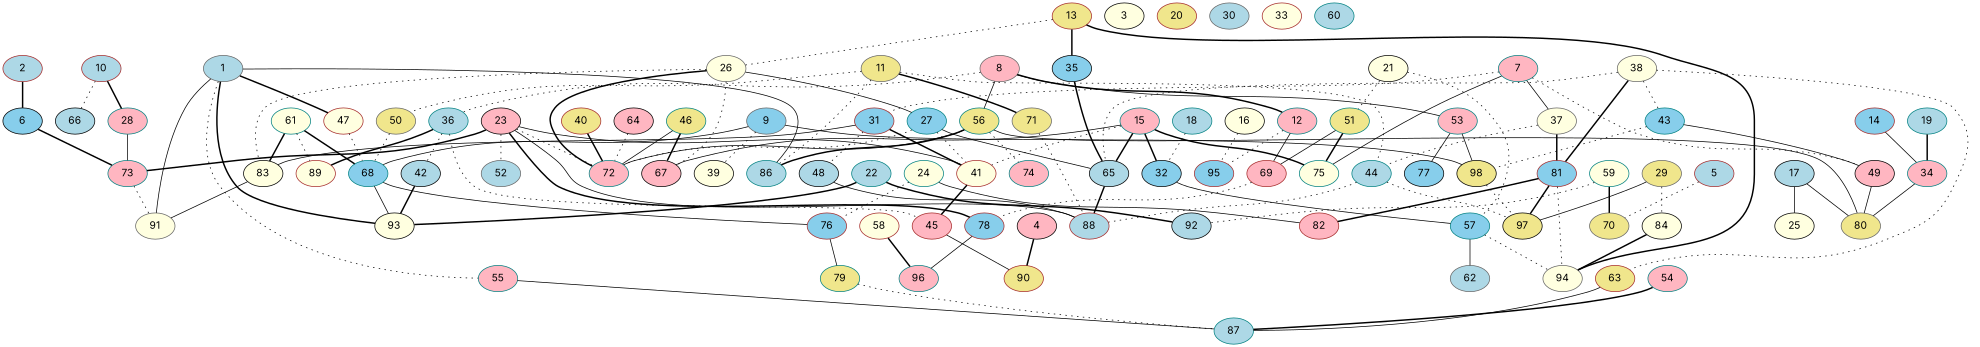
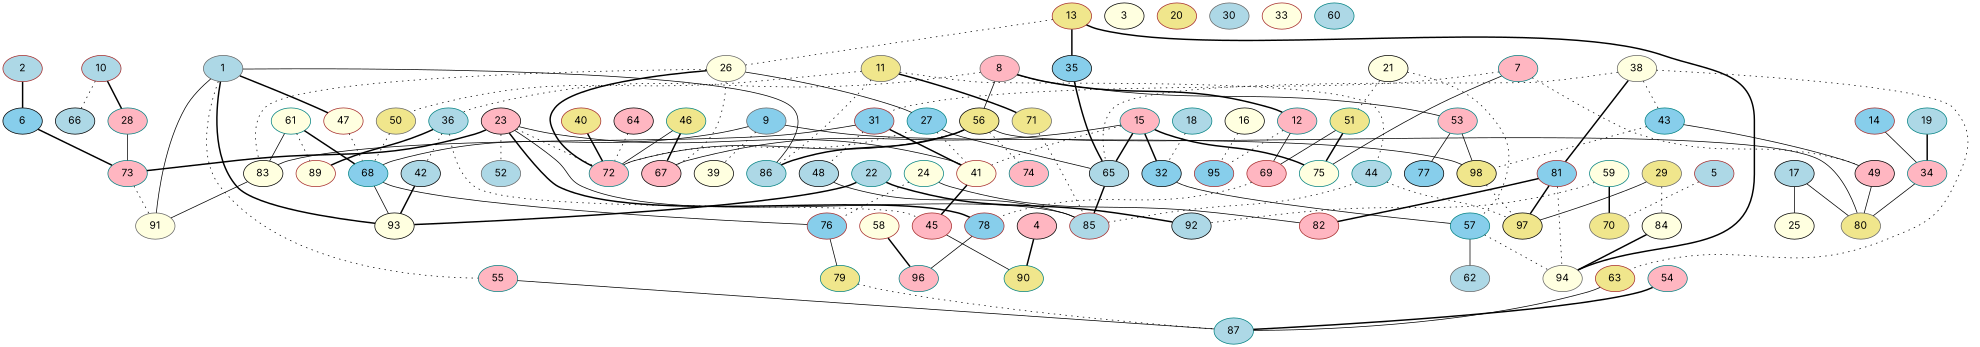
node "56": color teal -> black
node "37": removed
edge "61" -- "83": style bold -> solid
node "88": label "88" -> "85"
node "90": color brown -> teal
